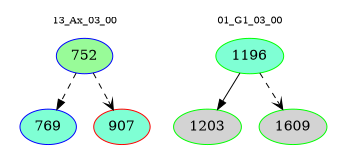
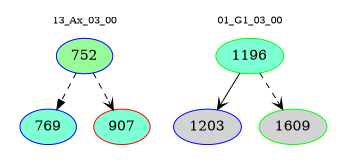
edge "1196" -> "1203": arrowhead normal -> vee
node "1203": color green -> blue
